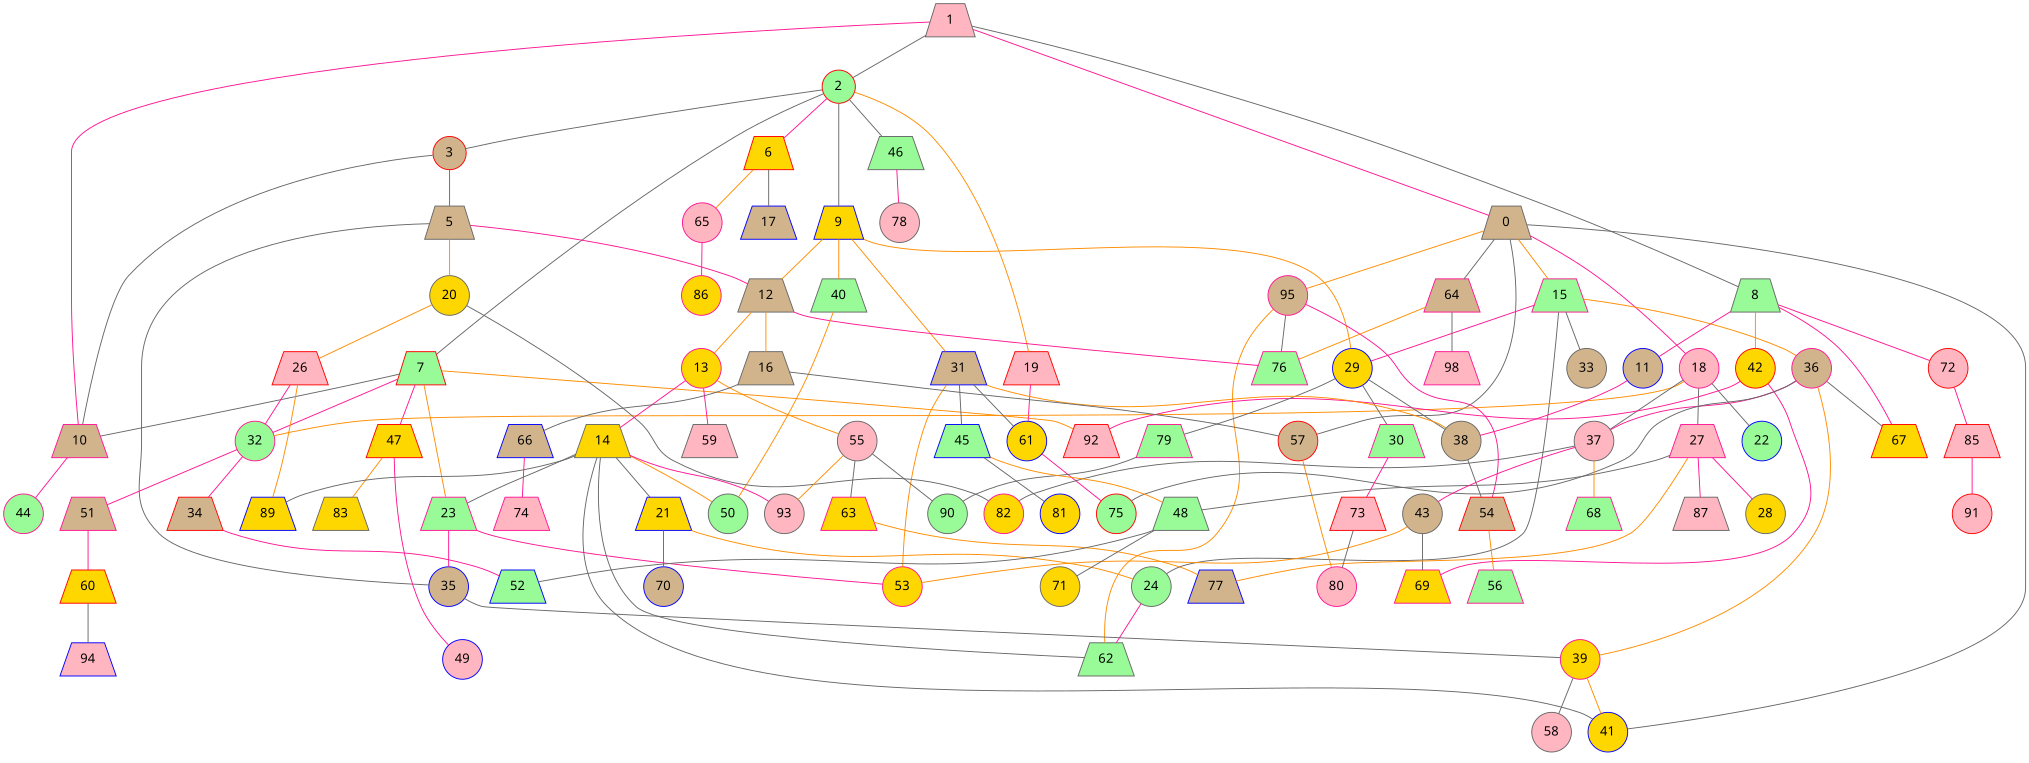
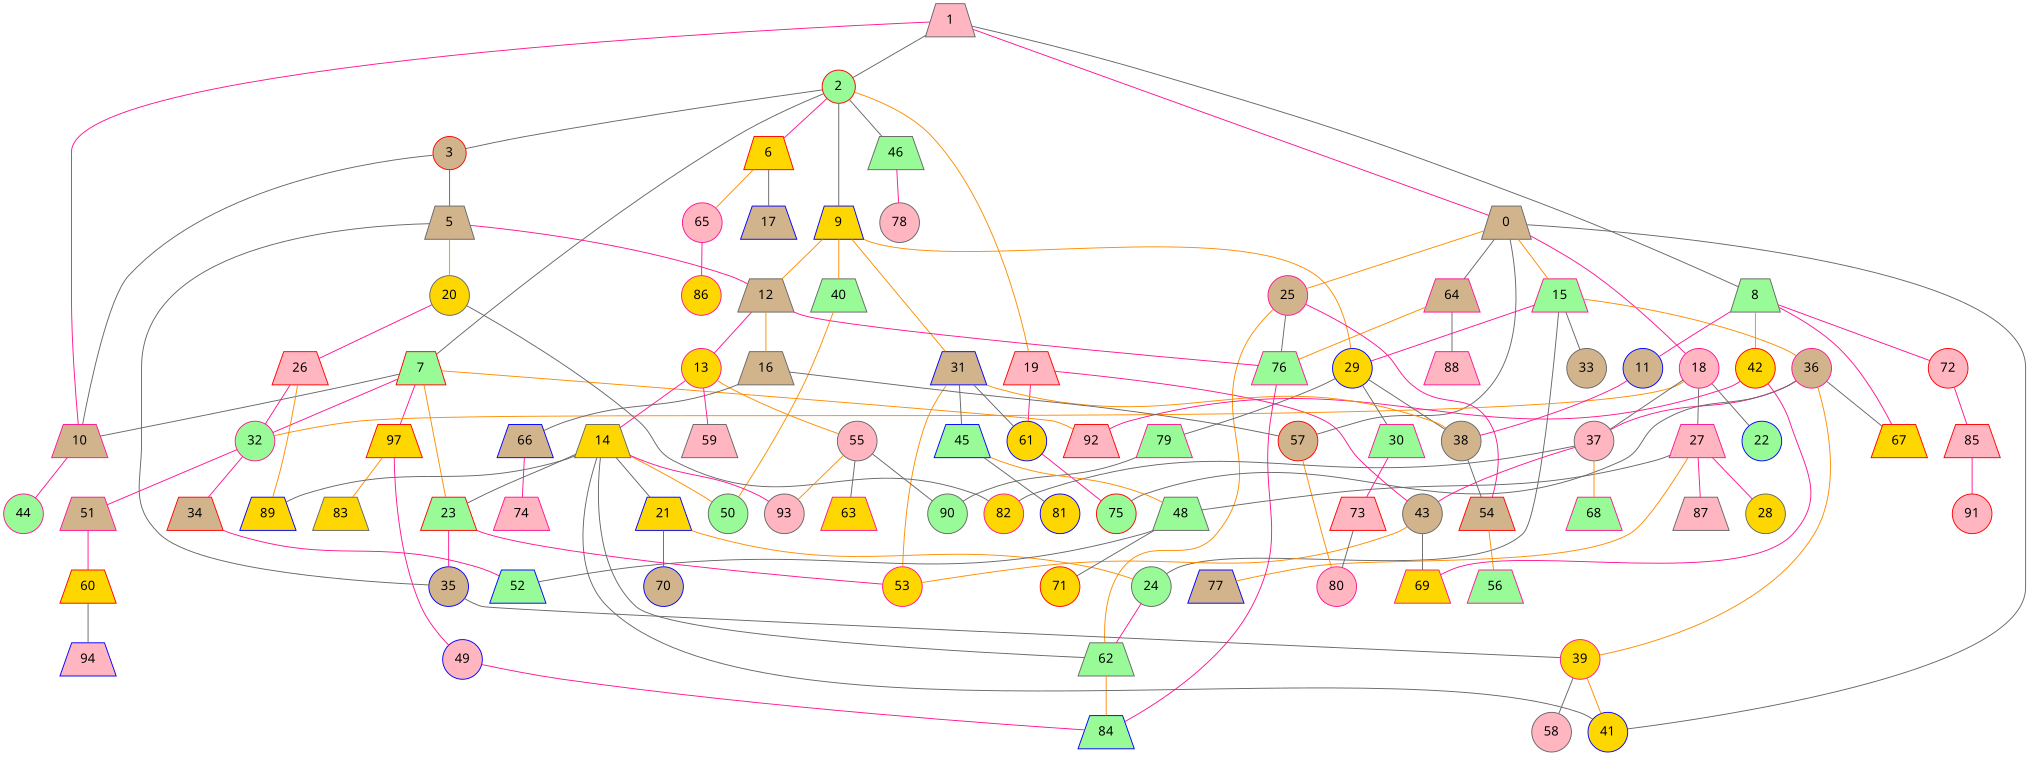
node "95": label "95" -> "25"
edge "20" -- "26": color darkorange -> deeppink
edge "12" -- "13": color darkorange -> deeppink
node "98": label "98" -> "88"
edge "19" -- "43": added
node "47": label "47" -> "97"
node "23": color deeppink -> red
edge "63" -- "77": removed
node "71": color gray40 -> red
node "84": added
